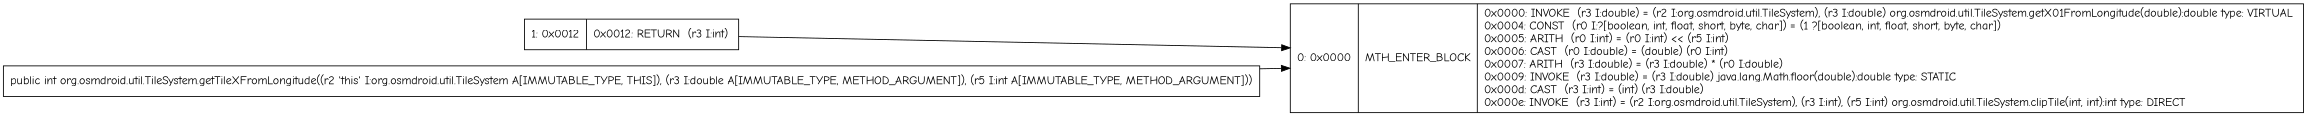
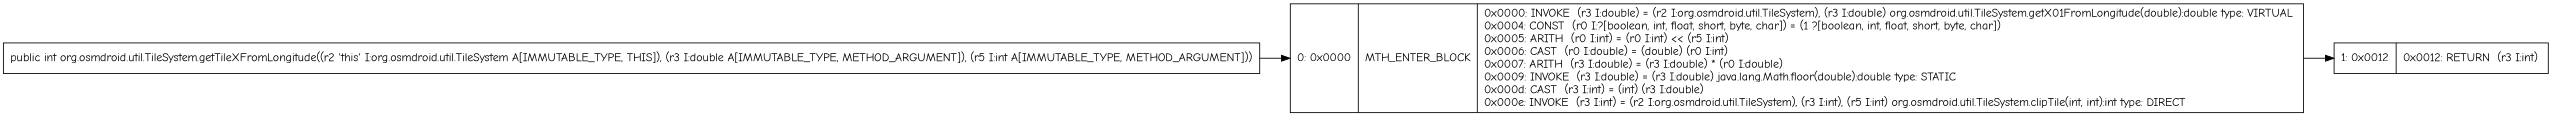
edge "1: 0x0012" -> "0: 0x0000": reversed
